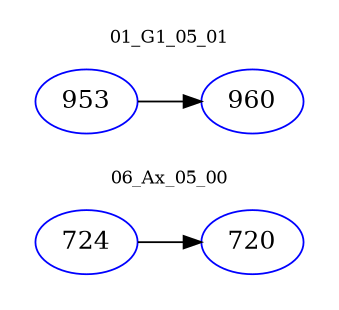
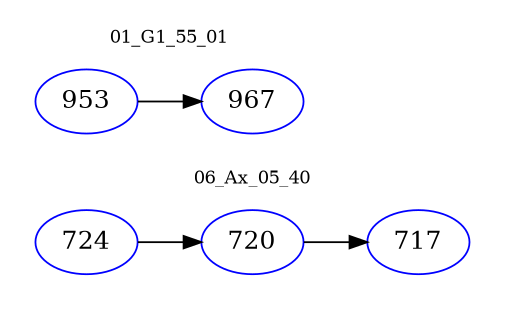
cluster "01_G1_05_01": label "01_G1_05_01" -> "01_G1_55_01"
node "960": label "960" -> "967"
cluster "06_Ax_05_00": label "06_Ax_05_00" -> "06_Ax_05_40"
node "717": added
